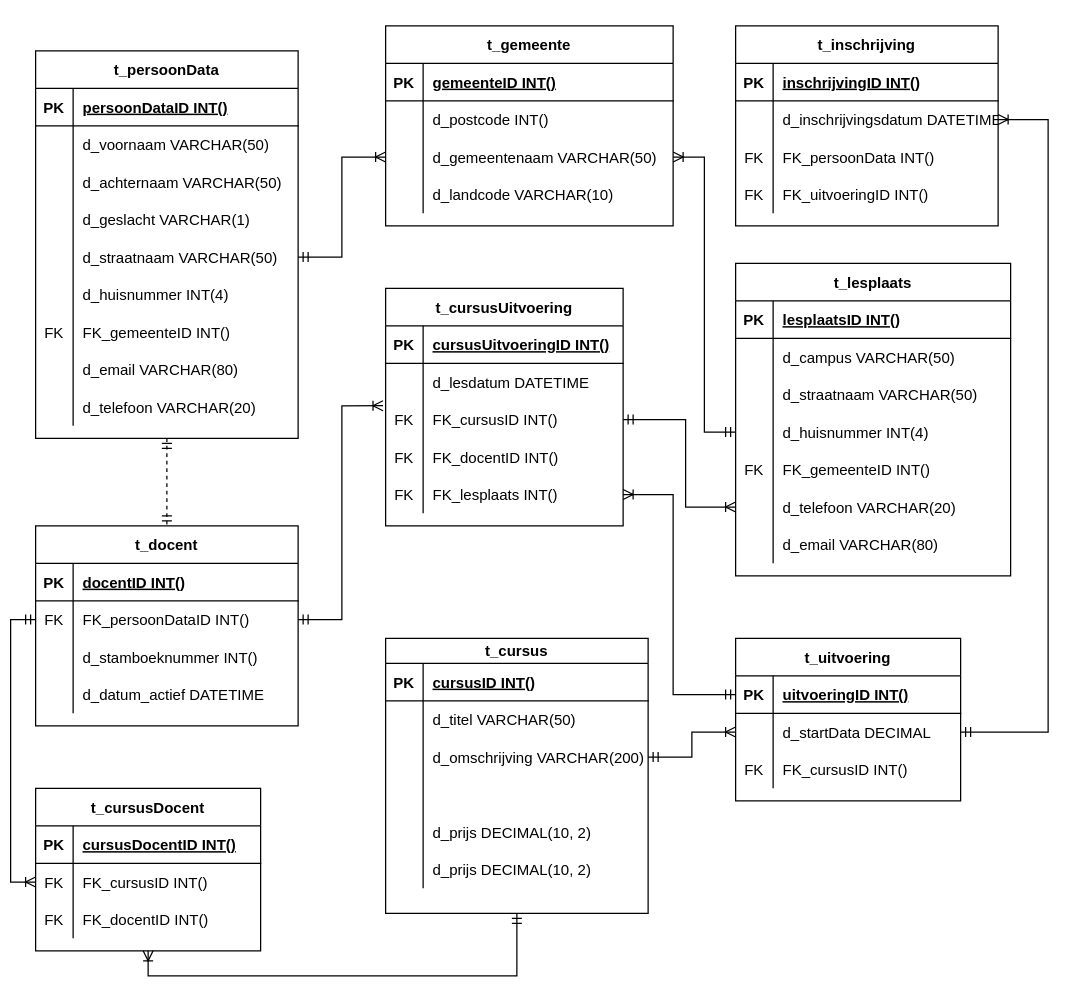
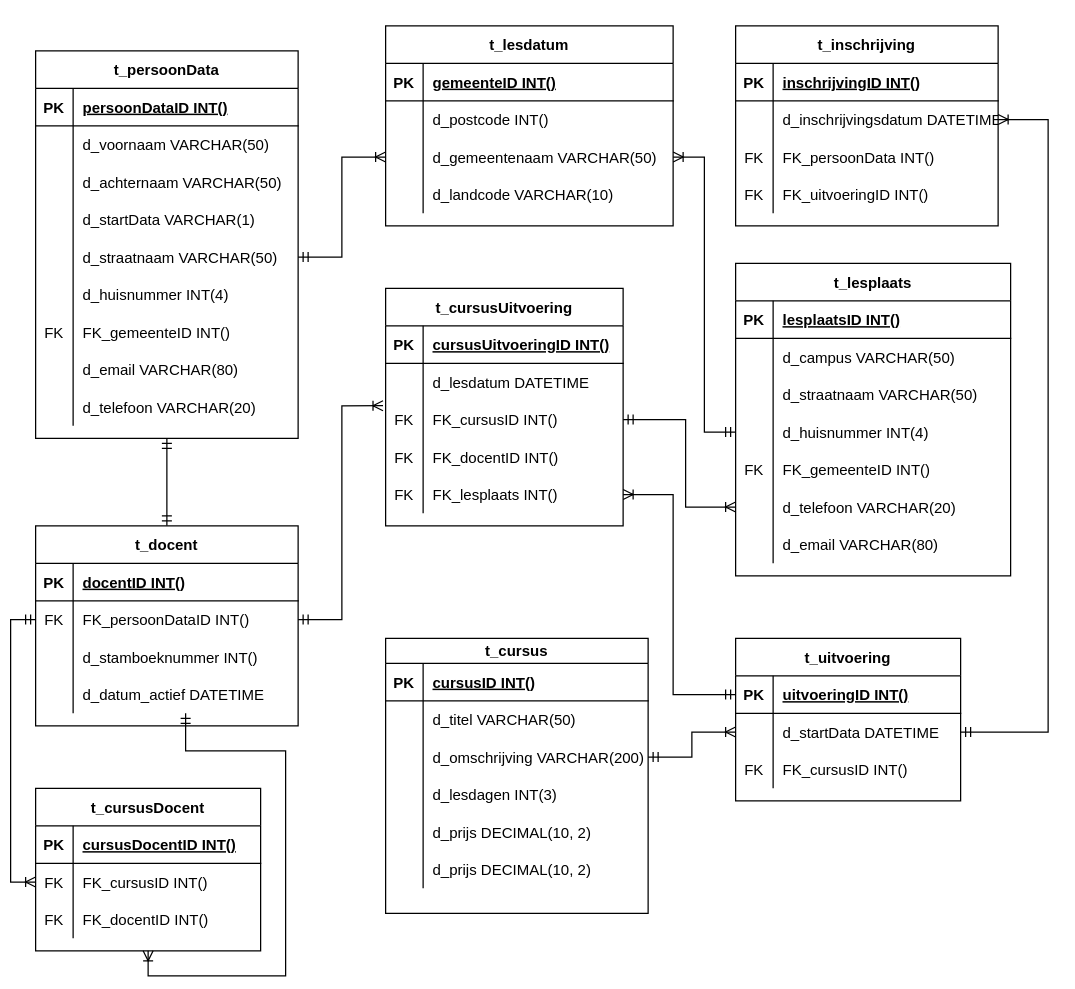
node "t_gemeente": label "t_gemeente" -> "t_lesdatum"
node "d_geslacht VARCHAR(1)": label "d_geslacht VARCHAR(1)" -> "d_startData VARCHAR(1)"
edge "t_persoonData" -- "t_docent": style dashed -> solid
node "d_startData DECIMAL": label "d_startData DECIMAL" -> "d_startData DATETIME"
node "d_lesdagen INT(3)": added
edge "t_cursus" -- "t_cursusDocent": now "d_datum_actief DATETIME" -- "t_cursusDocent"
